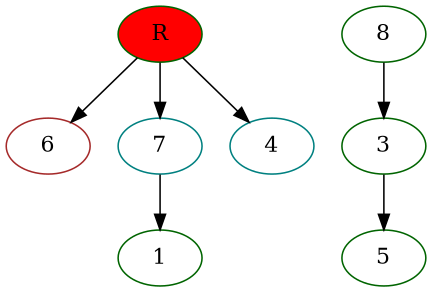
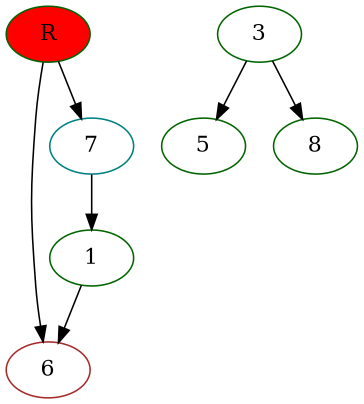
edge "8" -> "3": reversed
node "4": removed
edge "1" -> "6": added
